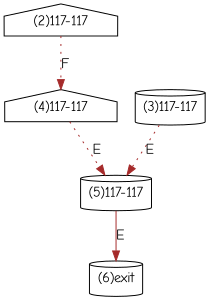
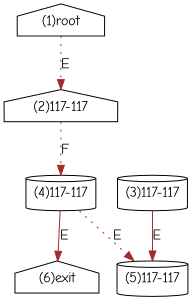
node "(1)root": added
node "(4)117-117": shape house -> cylinder
edge "(3)117-117" -> "(5)117-117": style dotted -> solid
edge "(5)117-117" -> "(6)exit": now "(4)117-117" -> "(6)exit"
node "(6)exit": shape cylinder -> house
